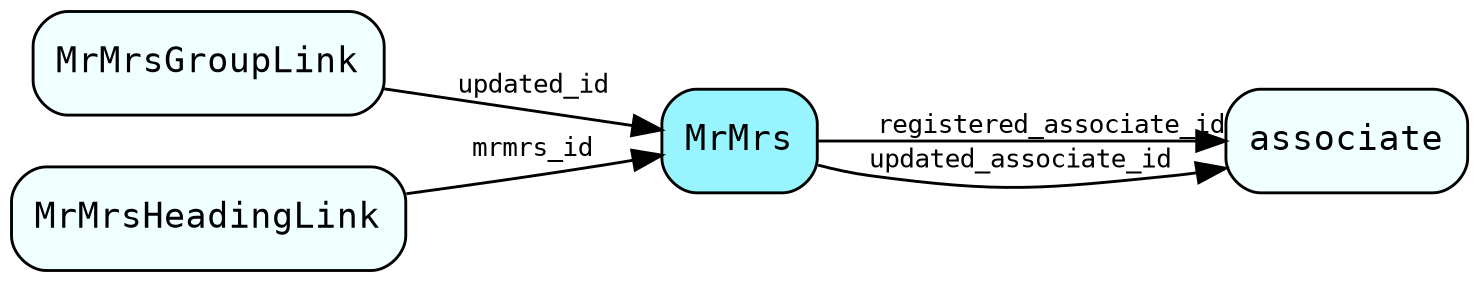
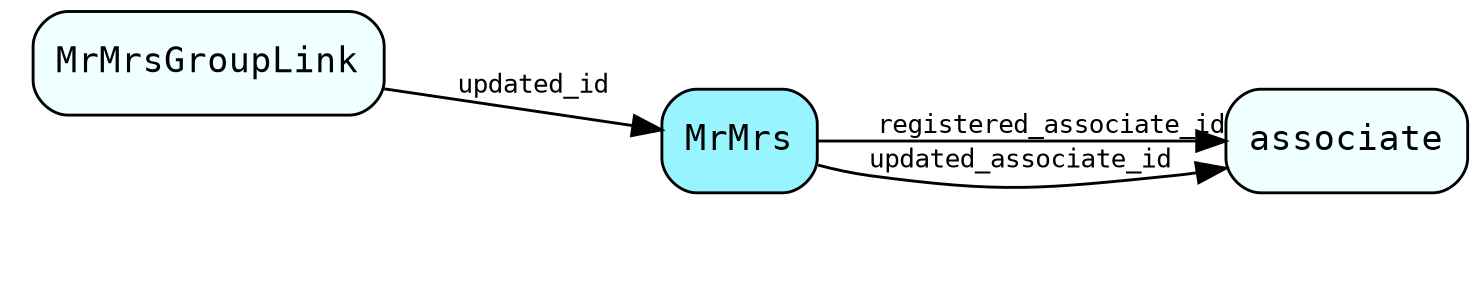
node "MrMrsHeadingLink": removed
